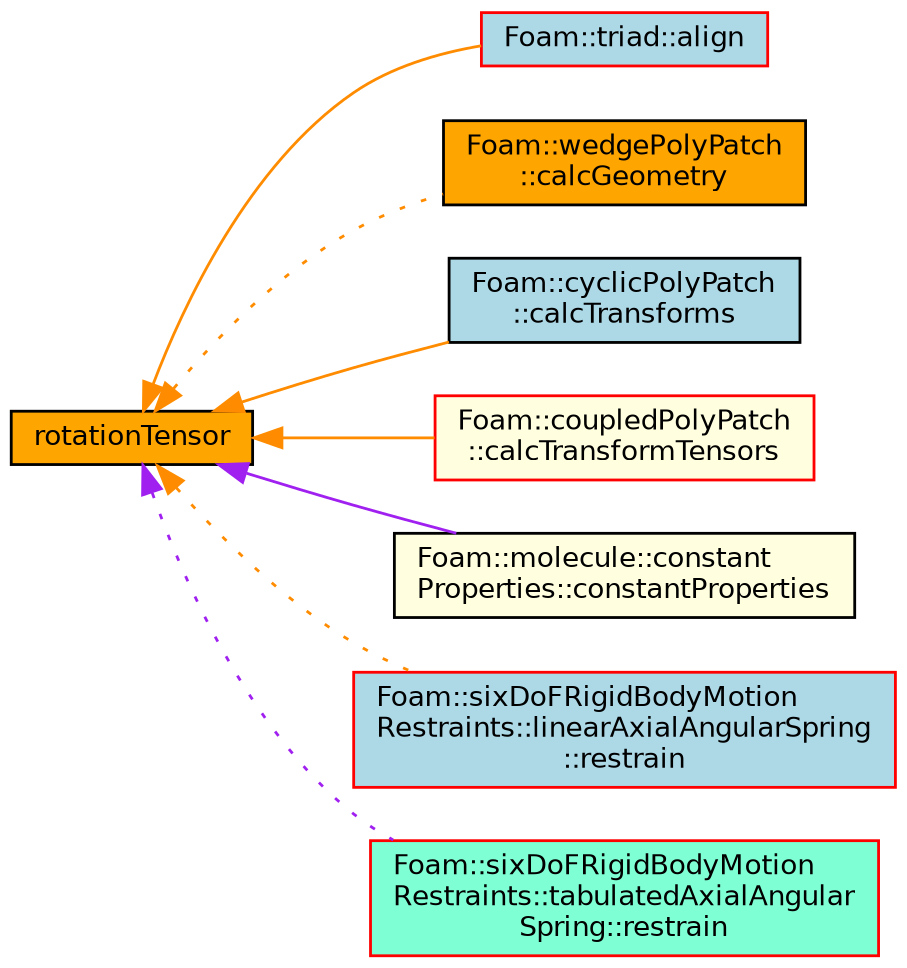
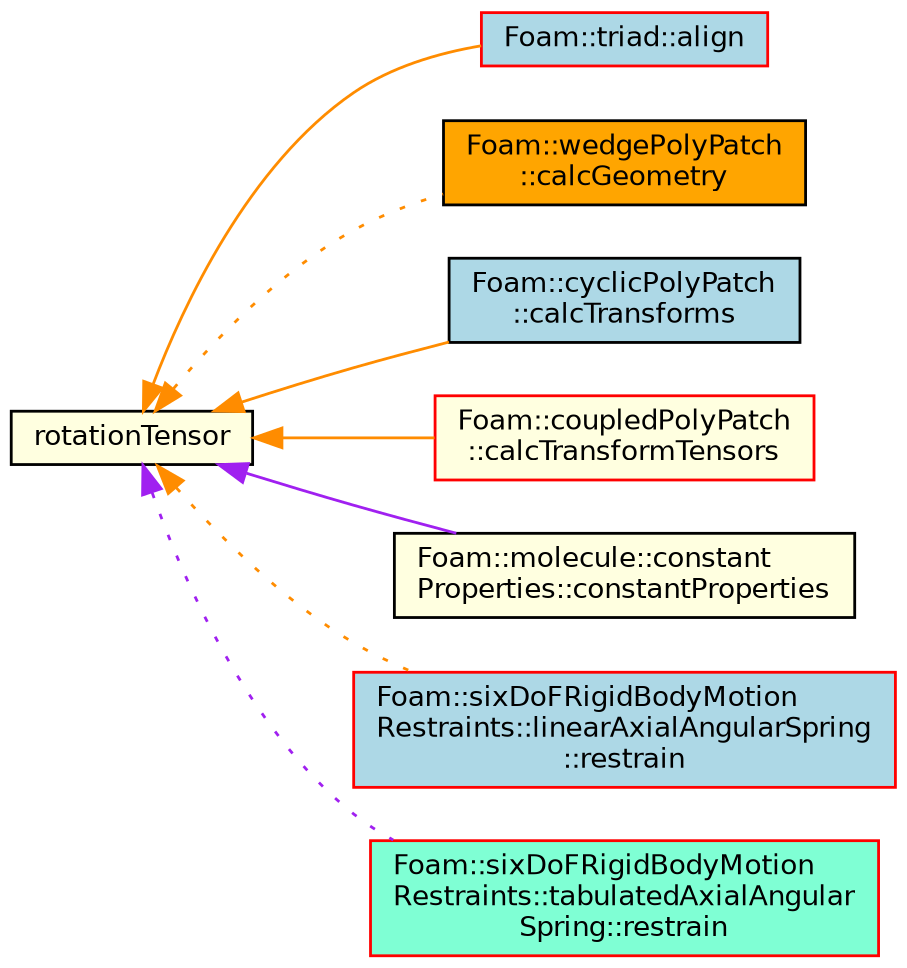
node "rotationTensor": fillcolor orange -> lightyellow
